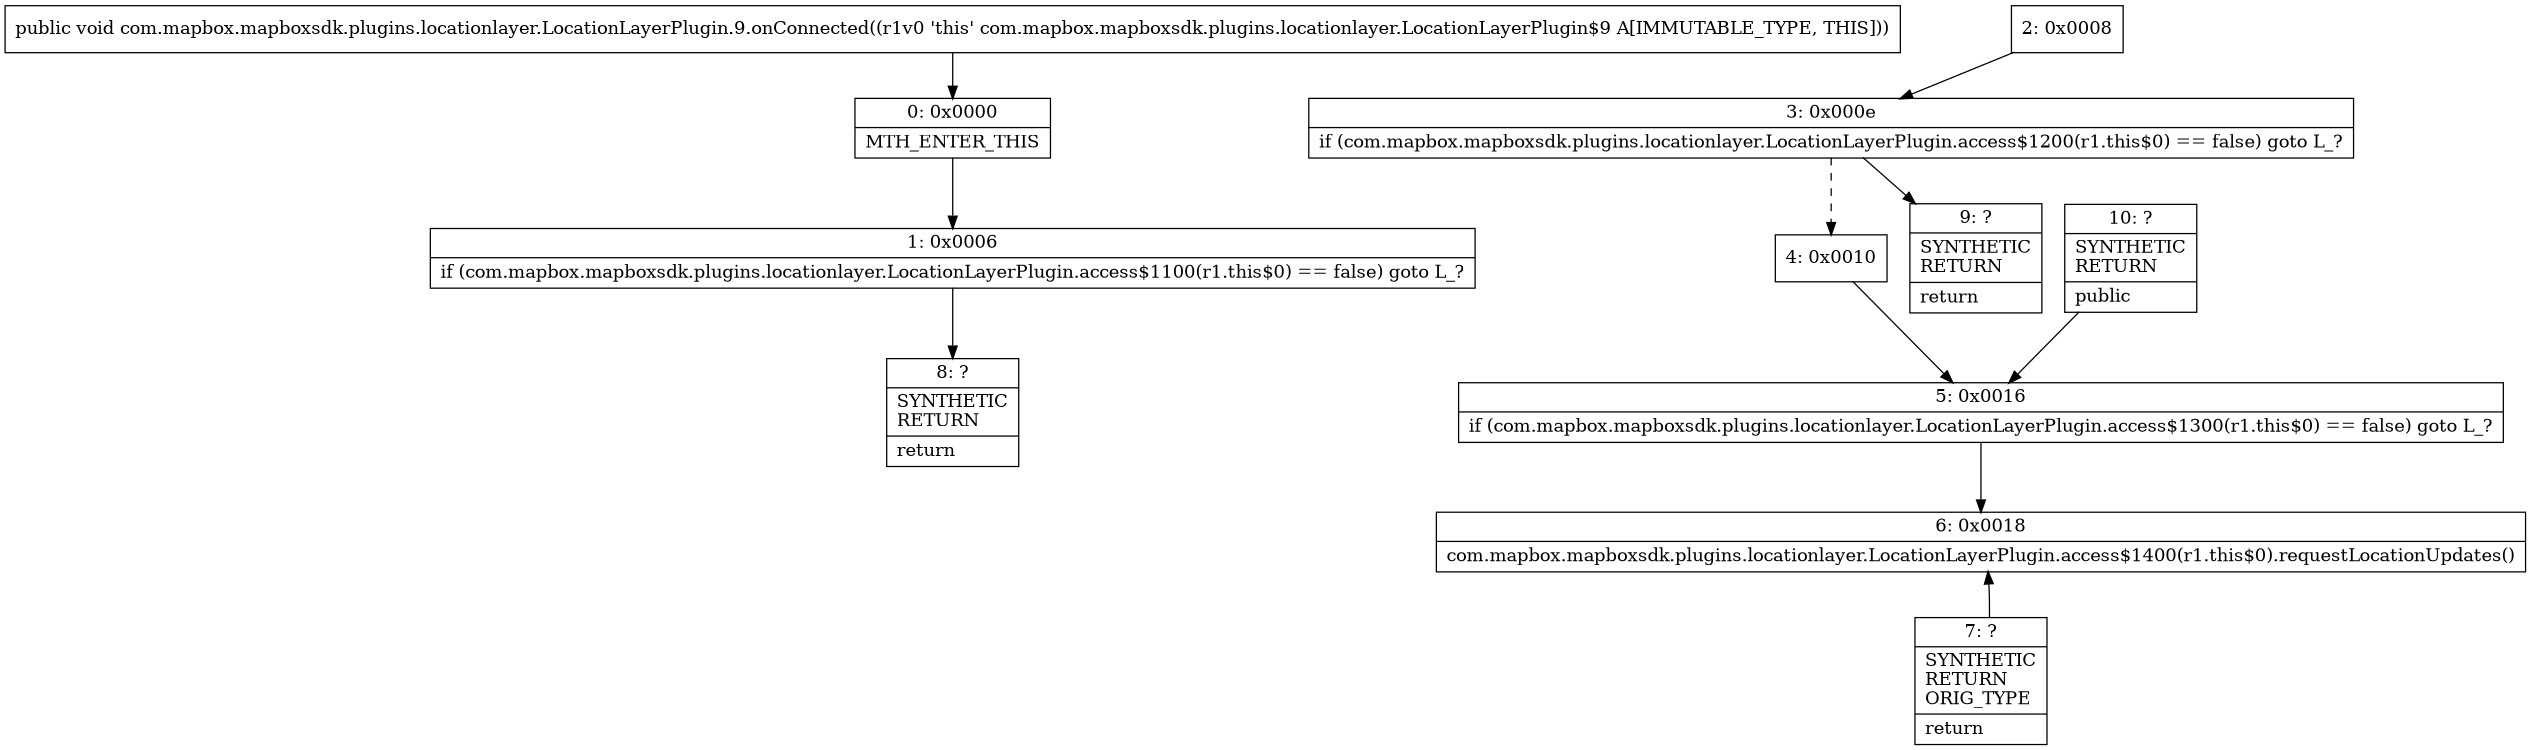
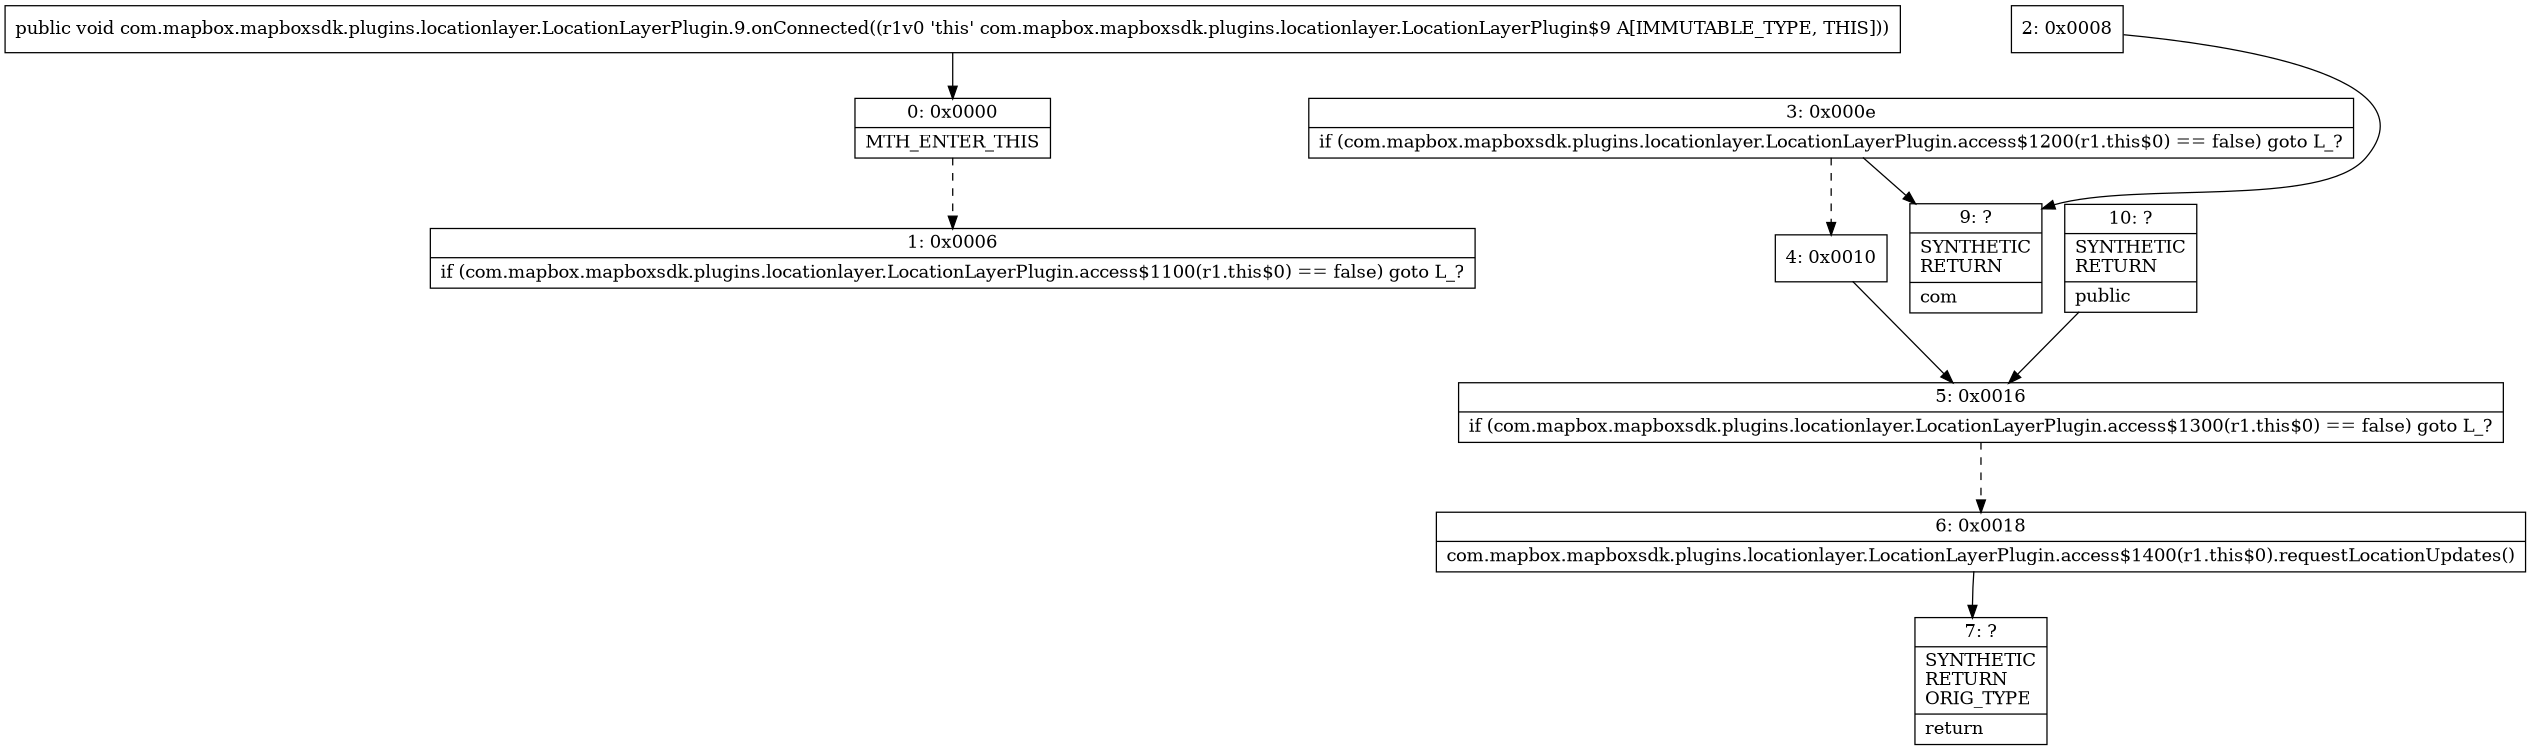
edge "2: 0x0008" -> "3: 0x000e": now "2: 0x0008" -> "9: ?"
edge "0: 0x0000" -> "1: 0x0006": style solid -> dashed
node "9: ?": text "return" -> "com"
node "8: ?": removed
edge "5: 0x0016" -> "6: 0x0018": style solid -> dashed
edge "7: ?" -> "6: 0x0018": reversed
